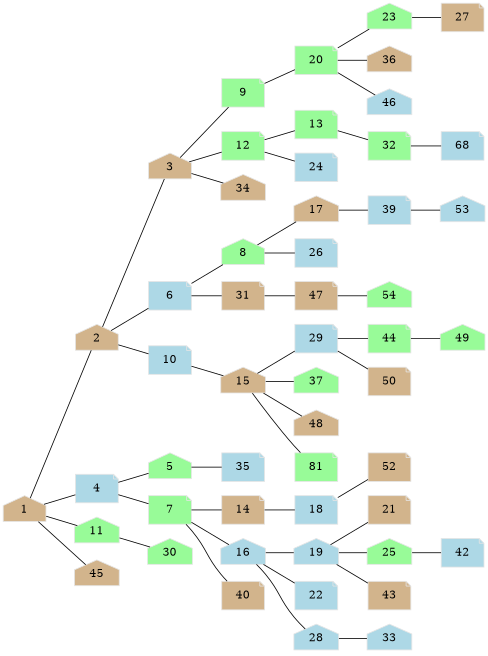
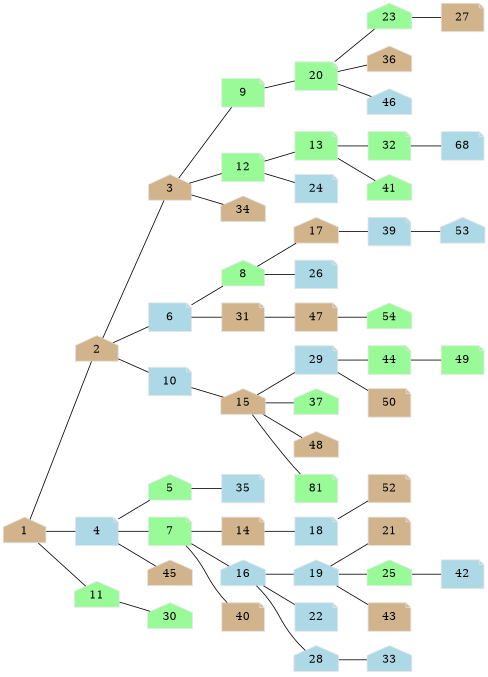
node "41": added
node "49": shape house -> note
edge "1" -- "45": now "4" -- "45"
